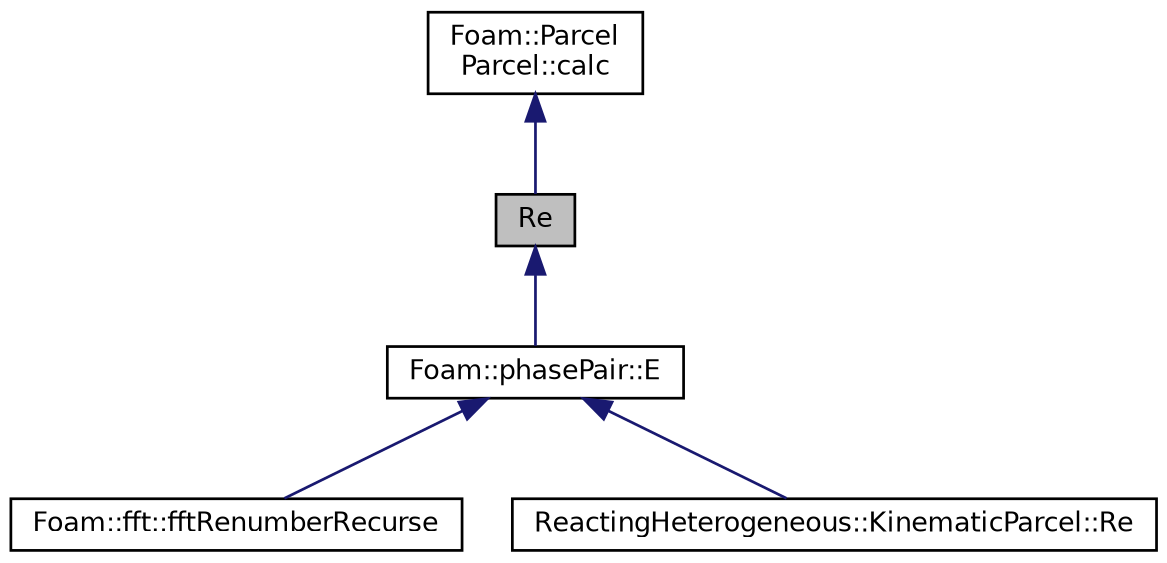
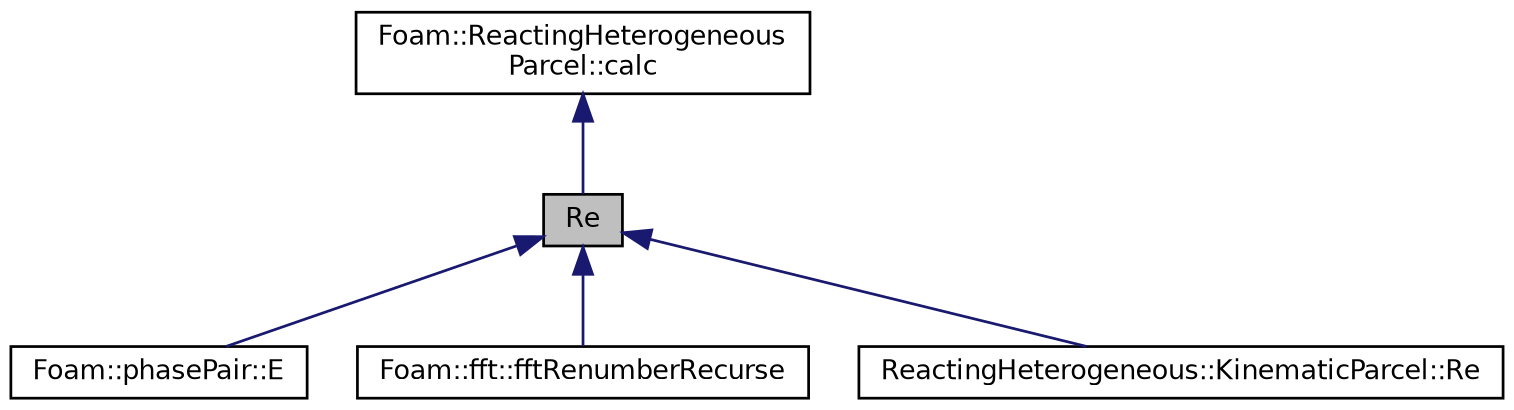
node "Foam::Parcel Parcel::calc": label "Foam::Parcel Parcel::calc" -> "Foam::ReactingHeterogeneous Parcel::calc"
edge "Foam::fft::fftRenumberRecurse" -> "Foam::phasePair::E": now "Foam::fft::fftRenumberRecurse" -> "Re"
edge "ReactingHeterogeneous::KinematicParcel::Re" -> "Foam::phasePair::E": now "ReactingHeterogeneous::KinematicParcel::Re" -> "Re"
